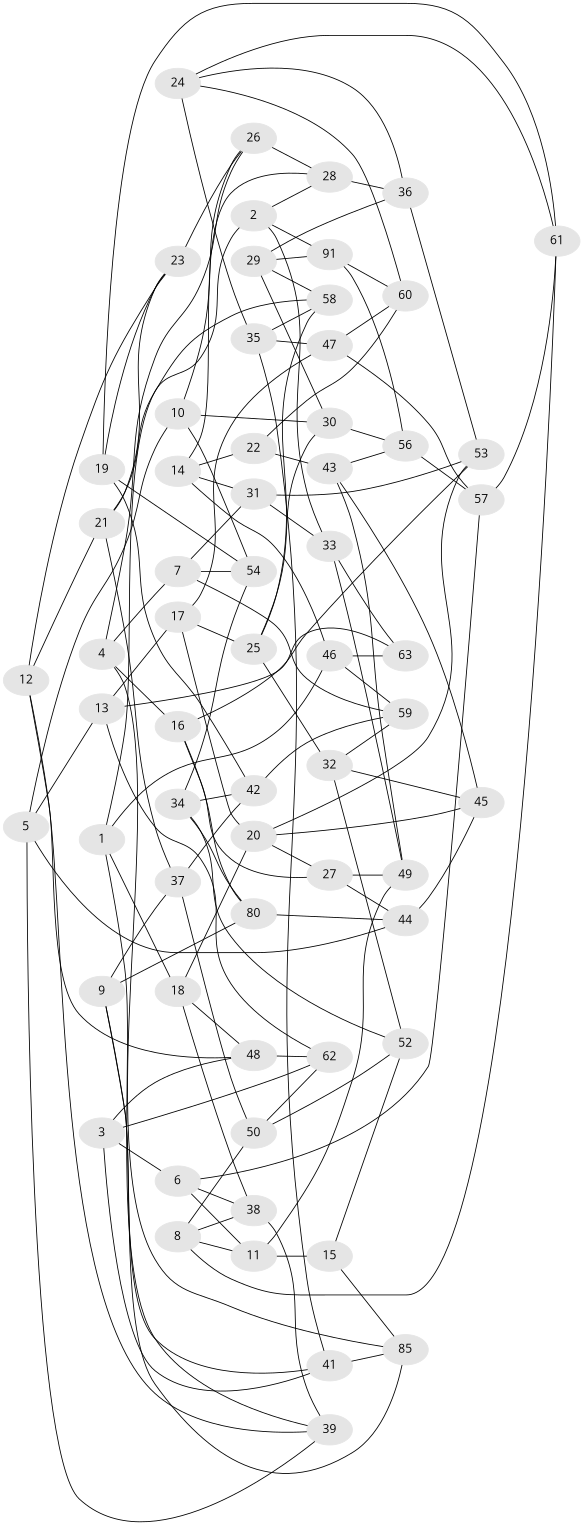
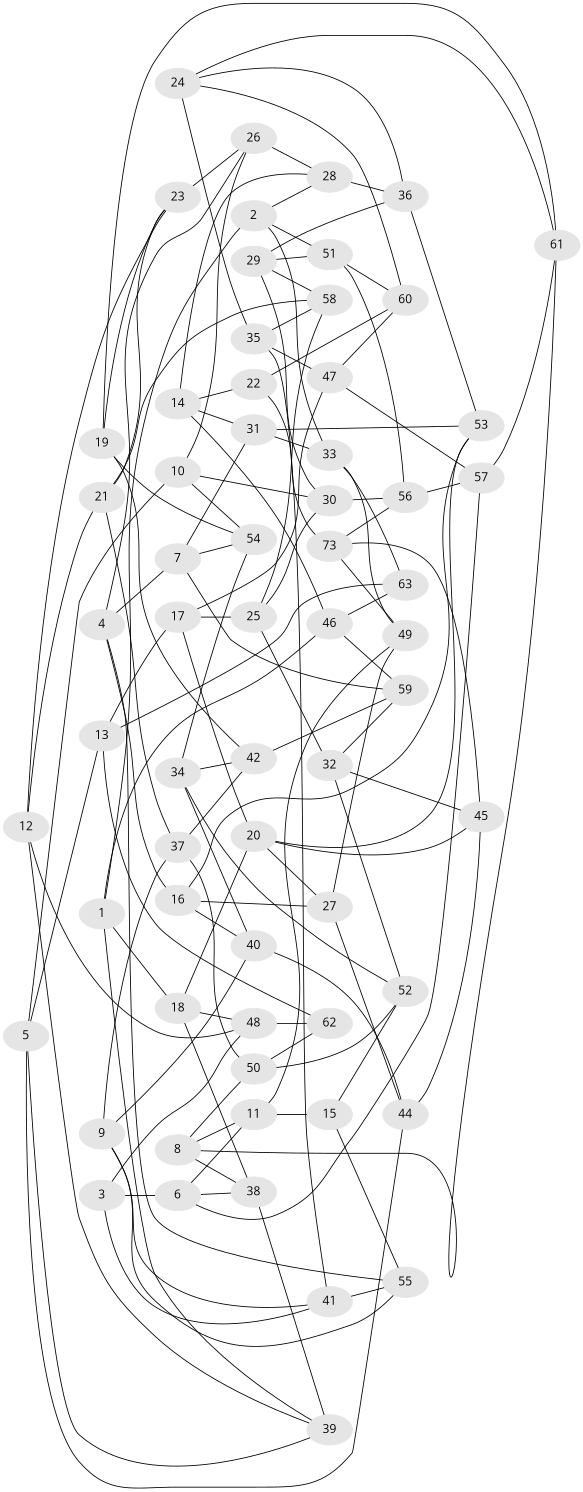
node "91": label "91" -> "51"
node "43": label "43" -> "73"
node "80": label "80" -> "40"
edge "62" -- "3": removed
node "85": label "85" -> "55"
